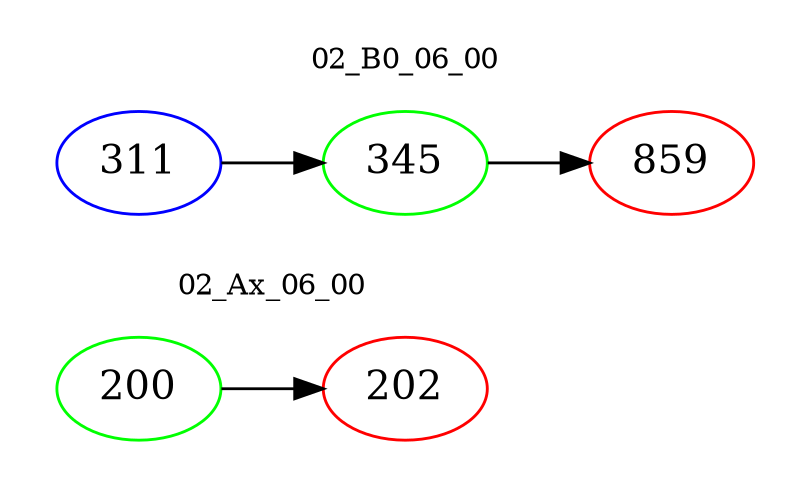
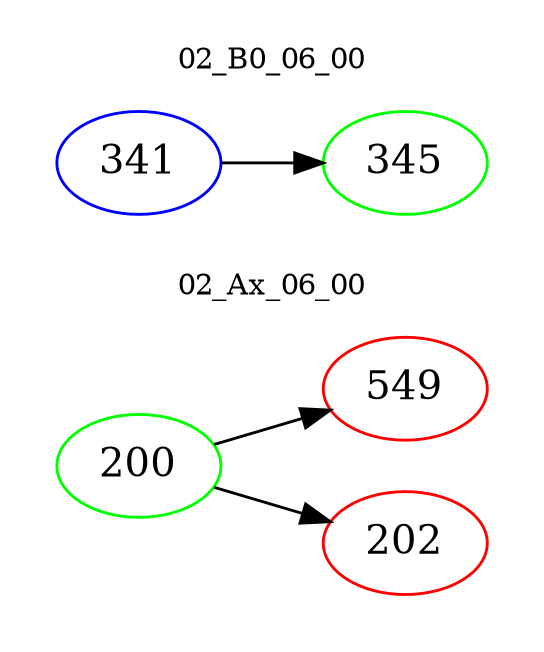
node "311": label "311" -> "341"
node "859": removed
node "549": added
